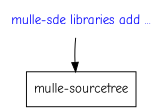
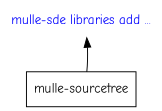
edge "mulle-sde libraries add ..." -> "mulle-sourcetree": reversed
